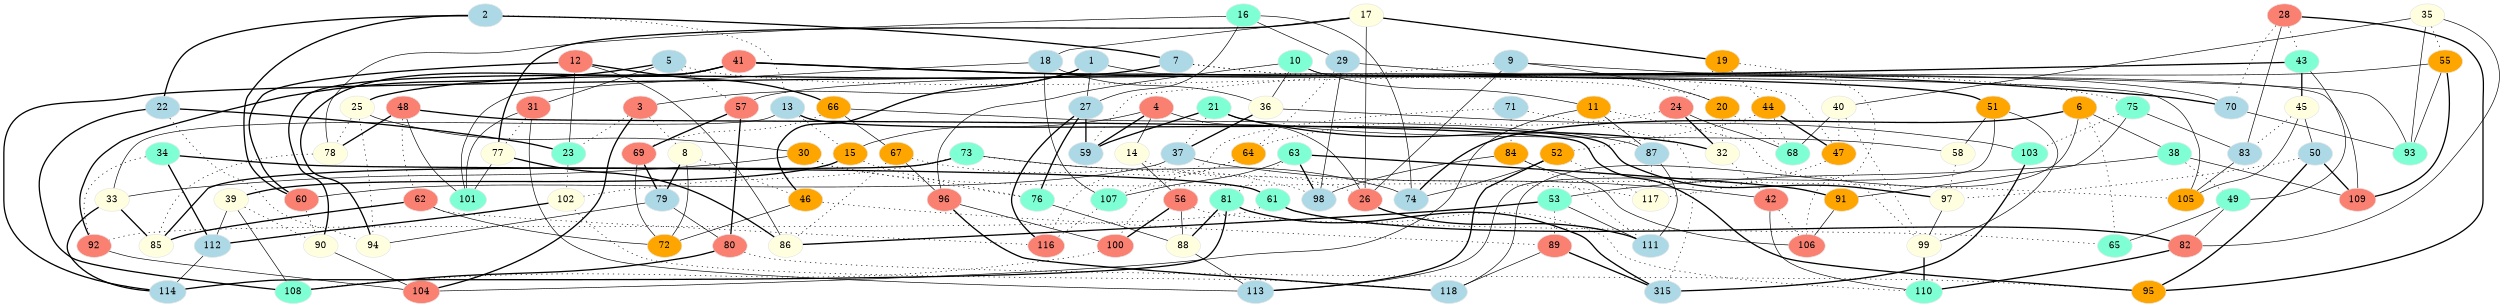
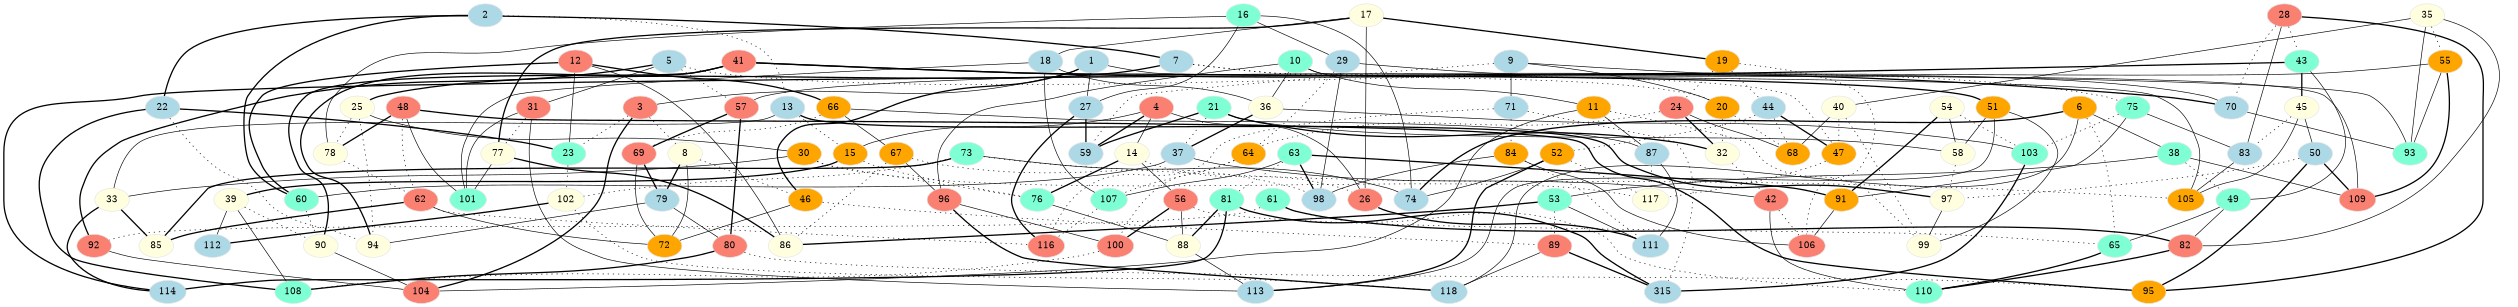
node "44": fillcolor orange -> lightblue
node "54": added
edge "9" -- "26": now "9" -- "71"
edge "27" -- "76": now "14" -- "76"
node "34": removed
node "68": fillcolor aquamarine -> orange
edge "78" -- "85": now "78" -- "62"
node "60": fillcolor salmon -> aquamarine
edge "112" -- "114": removed
edge "99" -- "110": now "65" -- "110"
